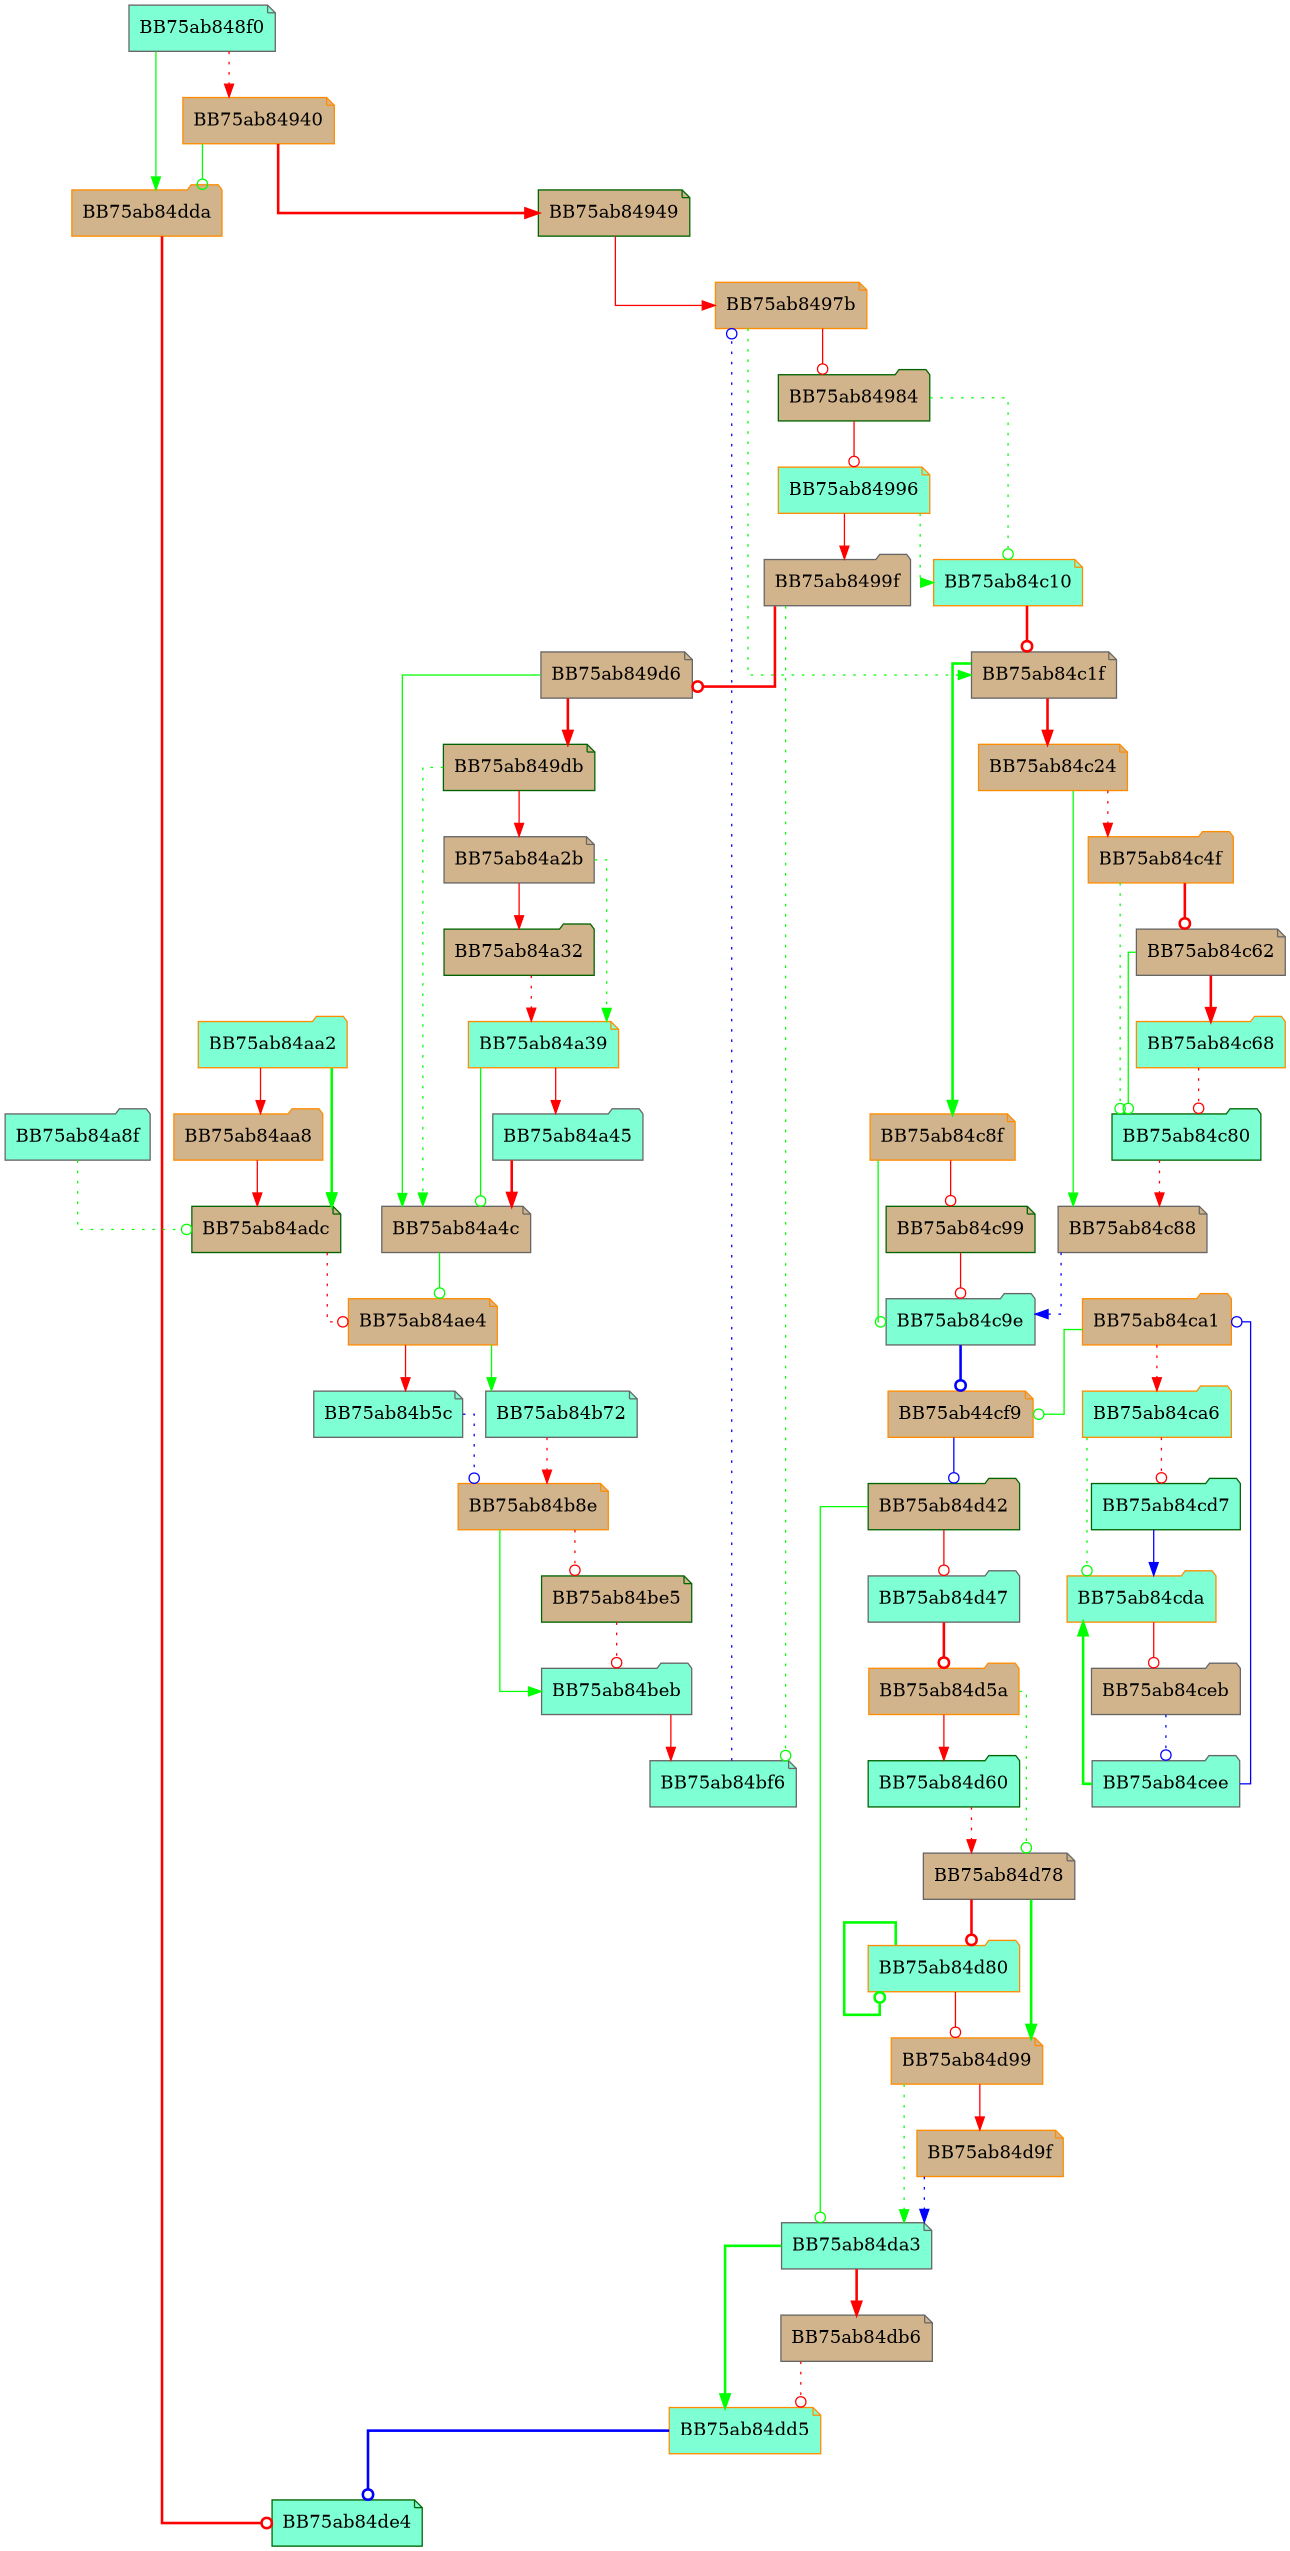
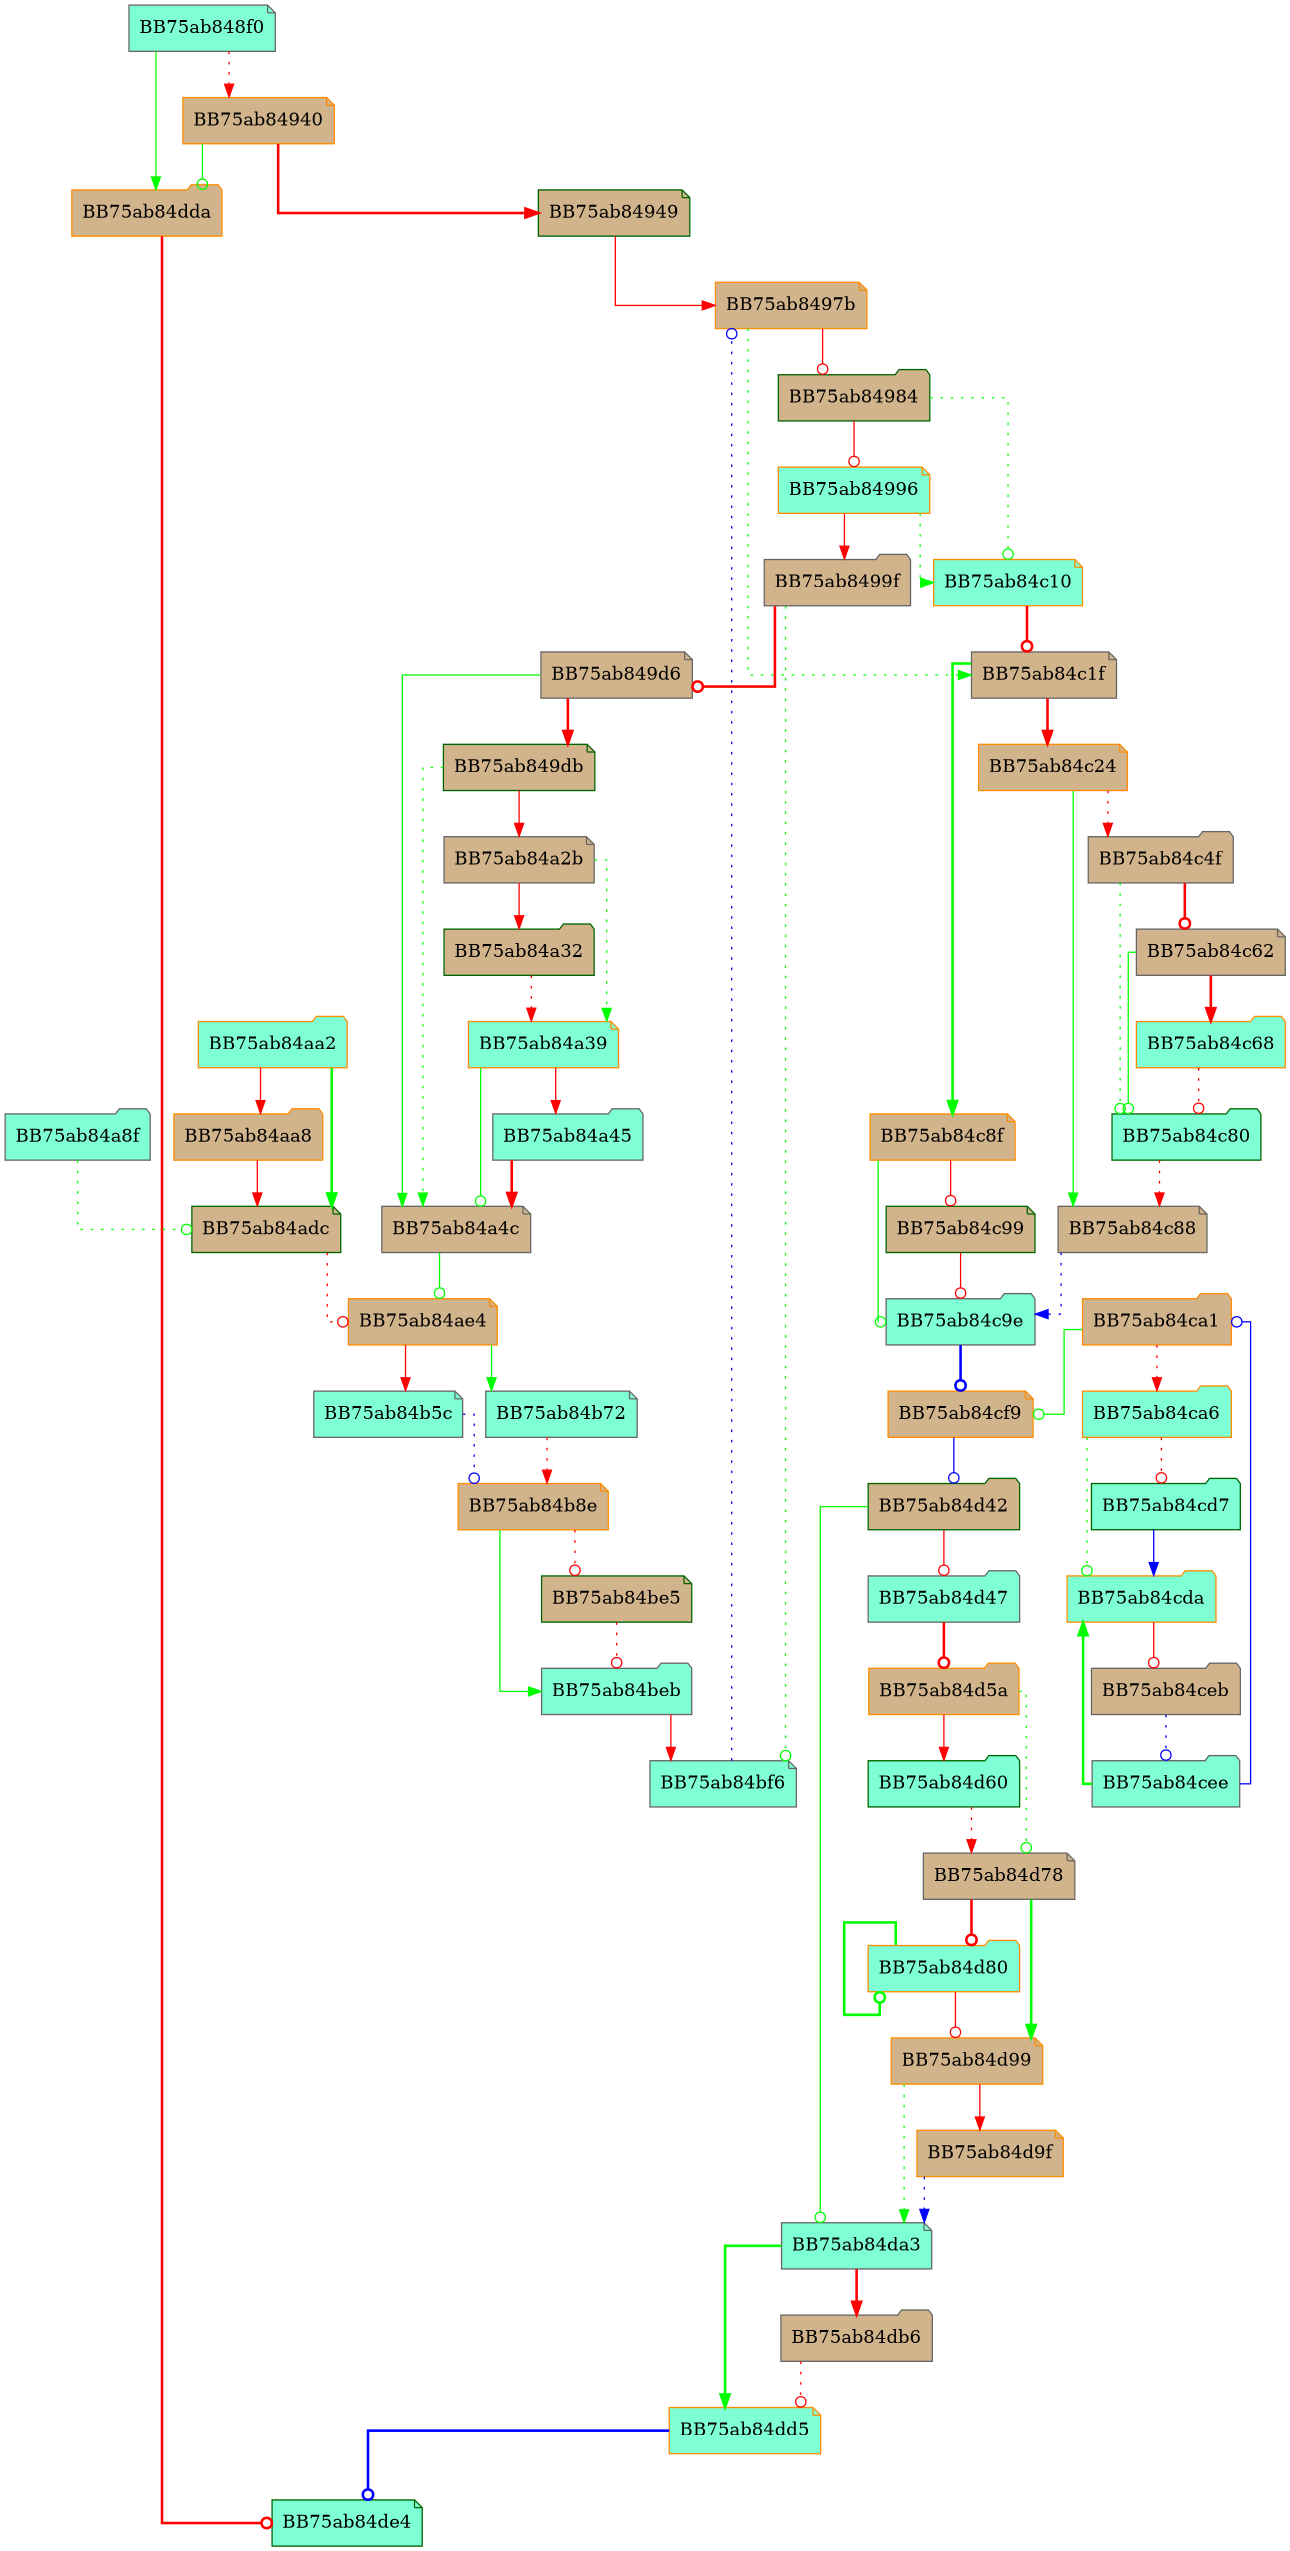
node "BB75ab84c4f": color darkorange -> gray40
node "BB75ab44cf9": label "BB75ab44cf9" -> "BB75ab84cf9"
node "BB75ab84db6": shape note -> folder
